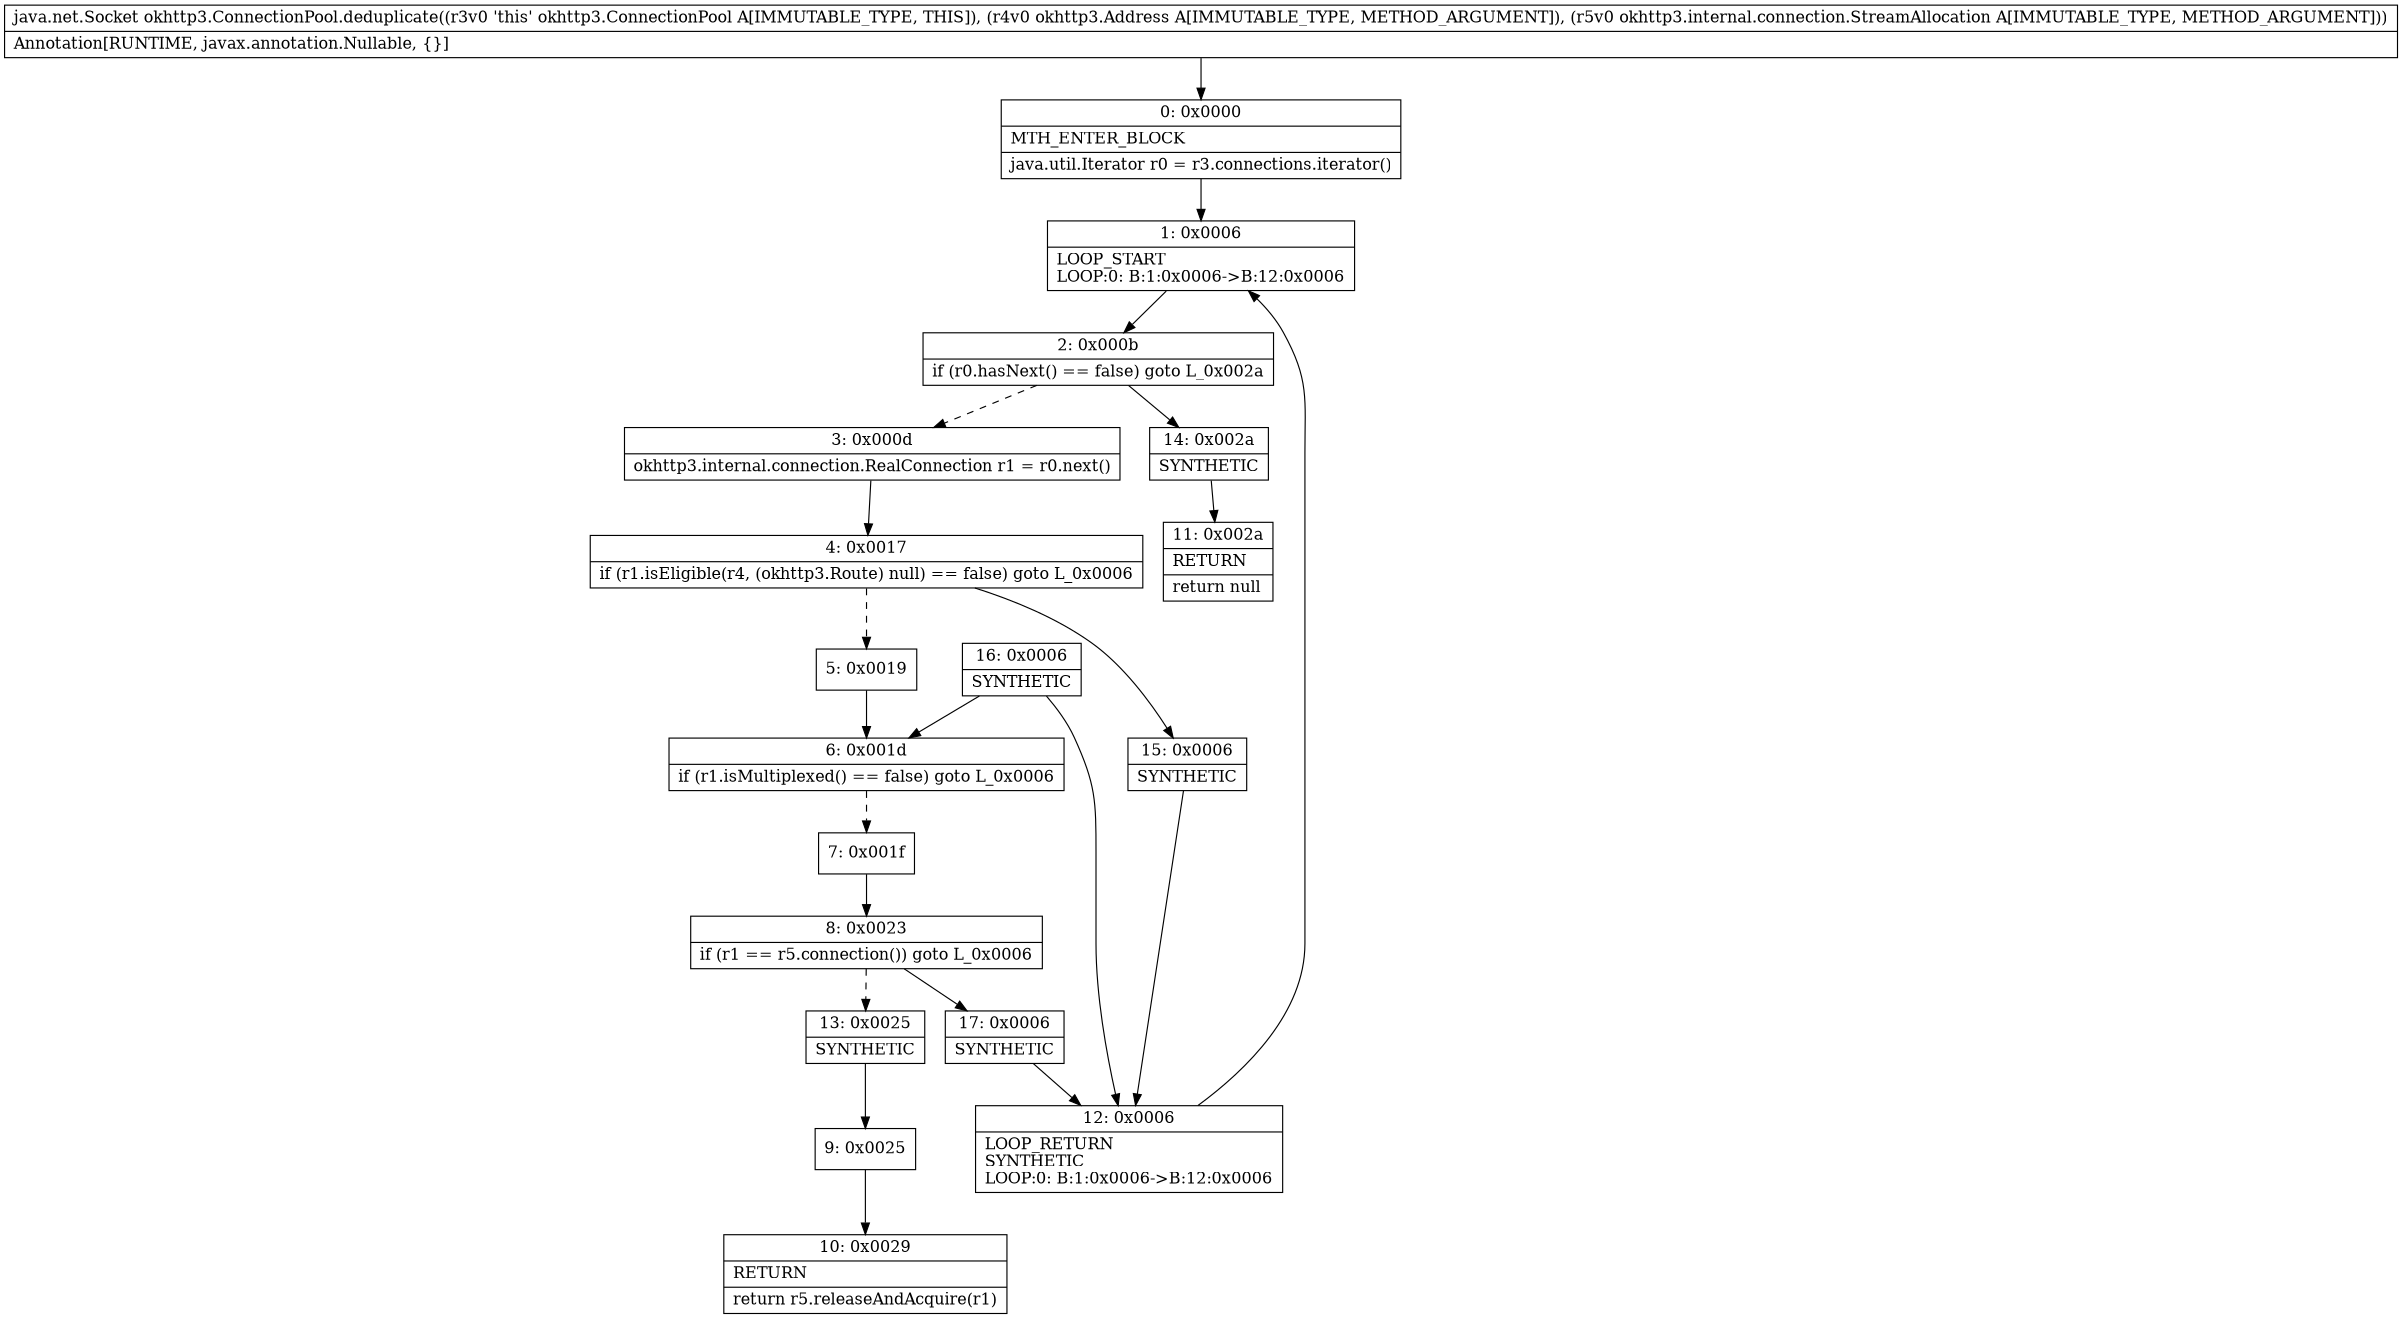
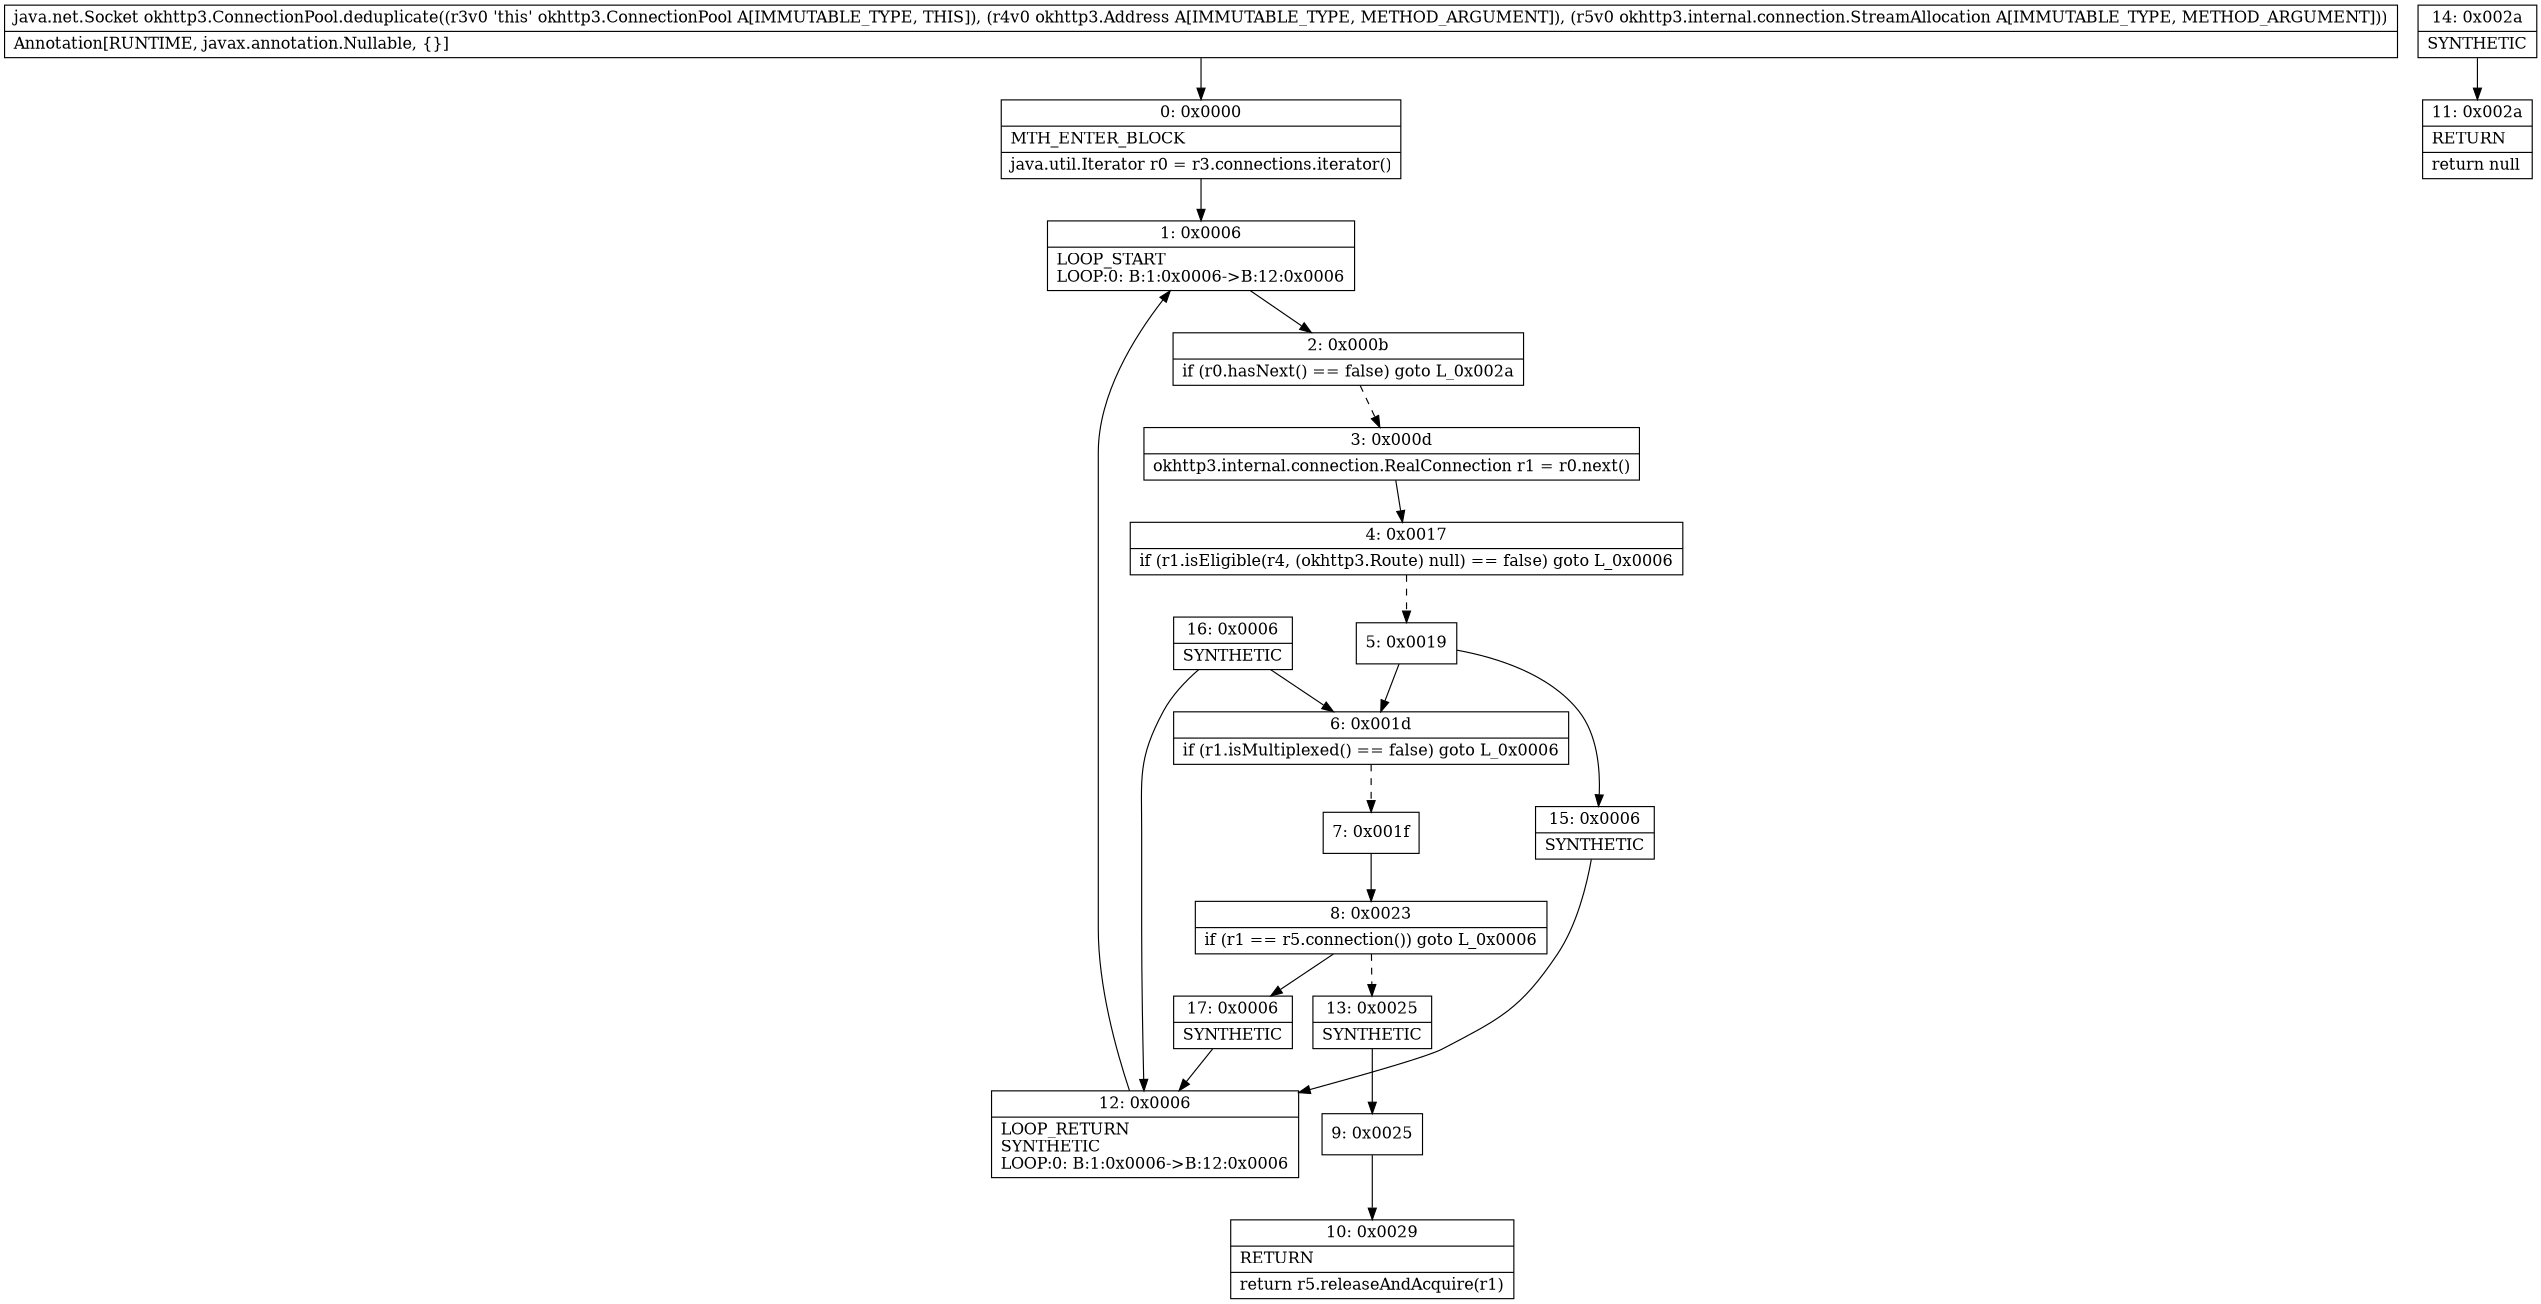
edge "2: 0x000b" -> "14: 0x002a": removed
edge "4: 0x0017" -> "15: 0x0006": now "5: 0x0019" -> "15: 0x0006"
